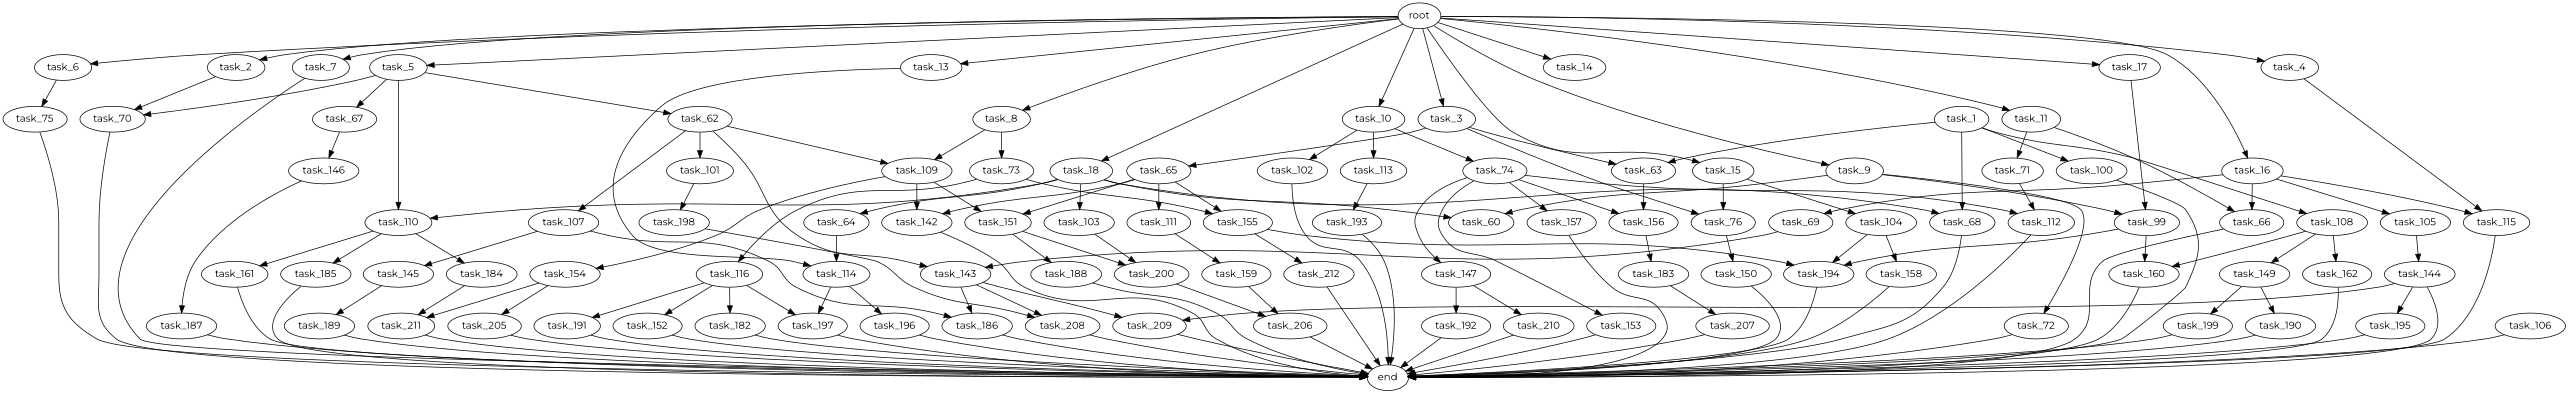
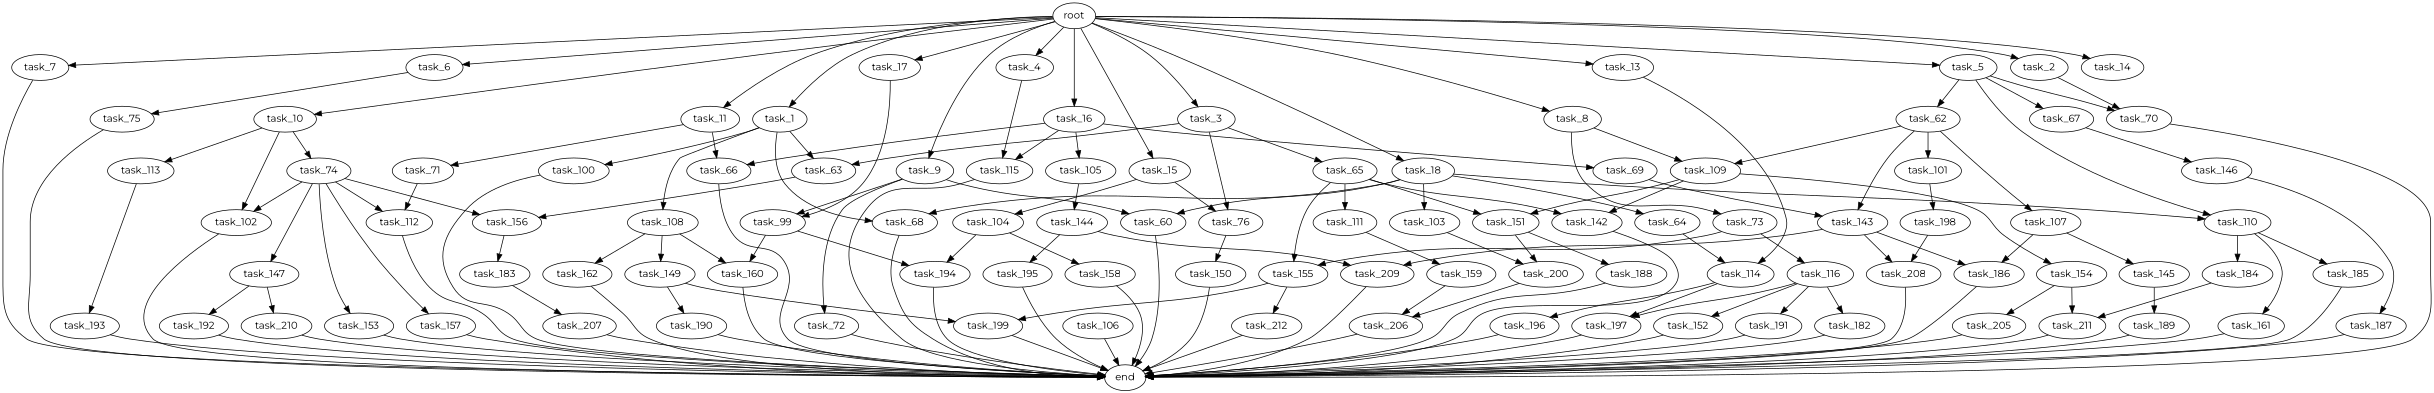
edge "root" -> "task_1": added
edge "task_74" -> "task_102": added
edge "task_155" -> "task_194": now "task_155" -> "task_199"
edge "task_144" -> "end": now "task_60" -> "end"
